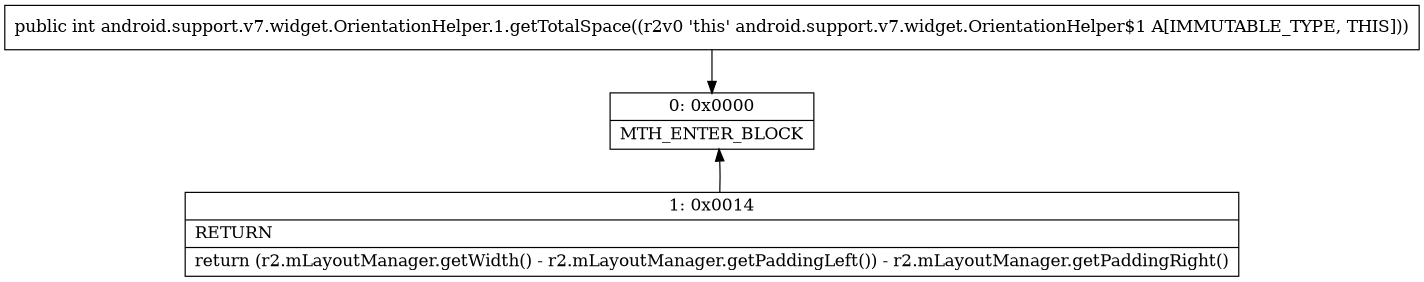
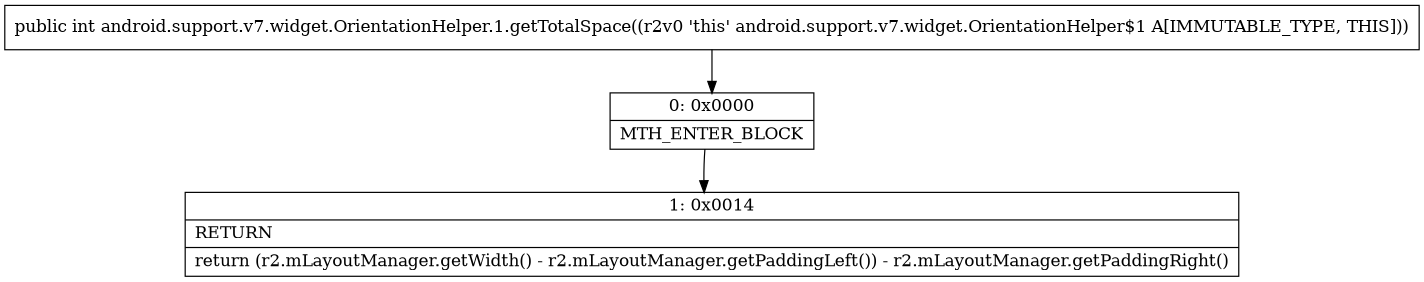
edge "1: 0x0014" -> "0: 0x0000": reversed
